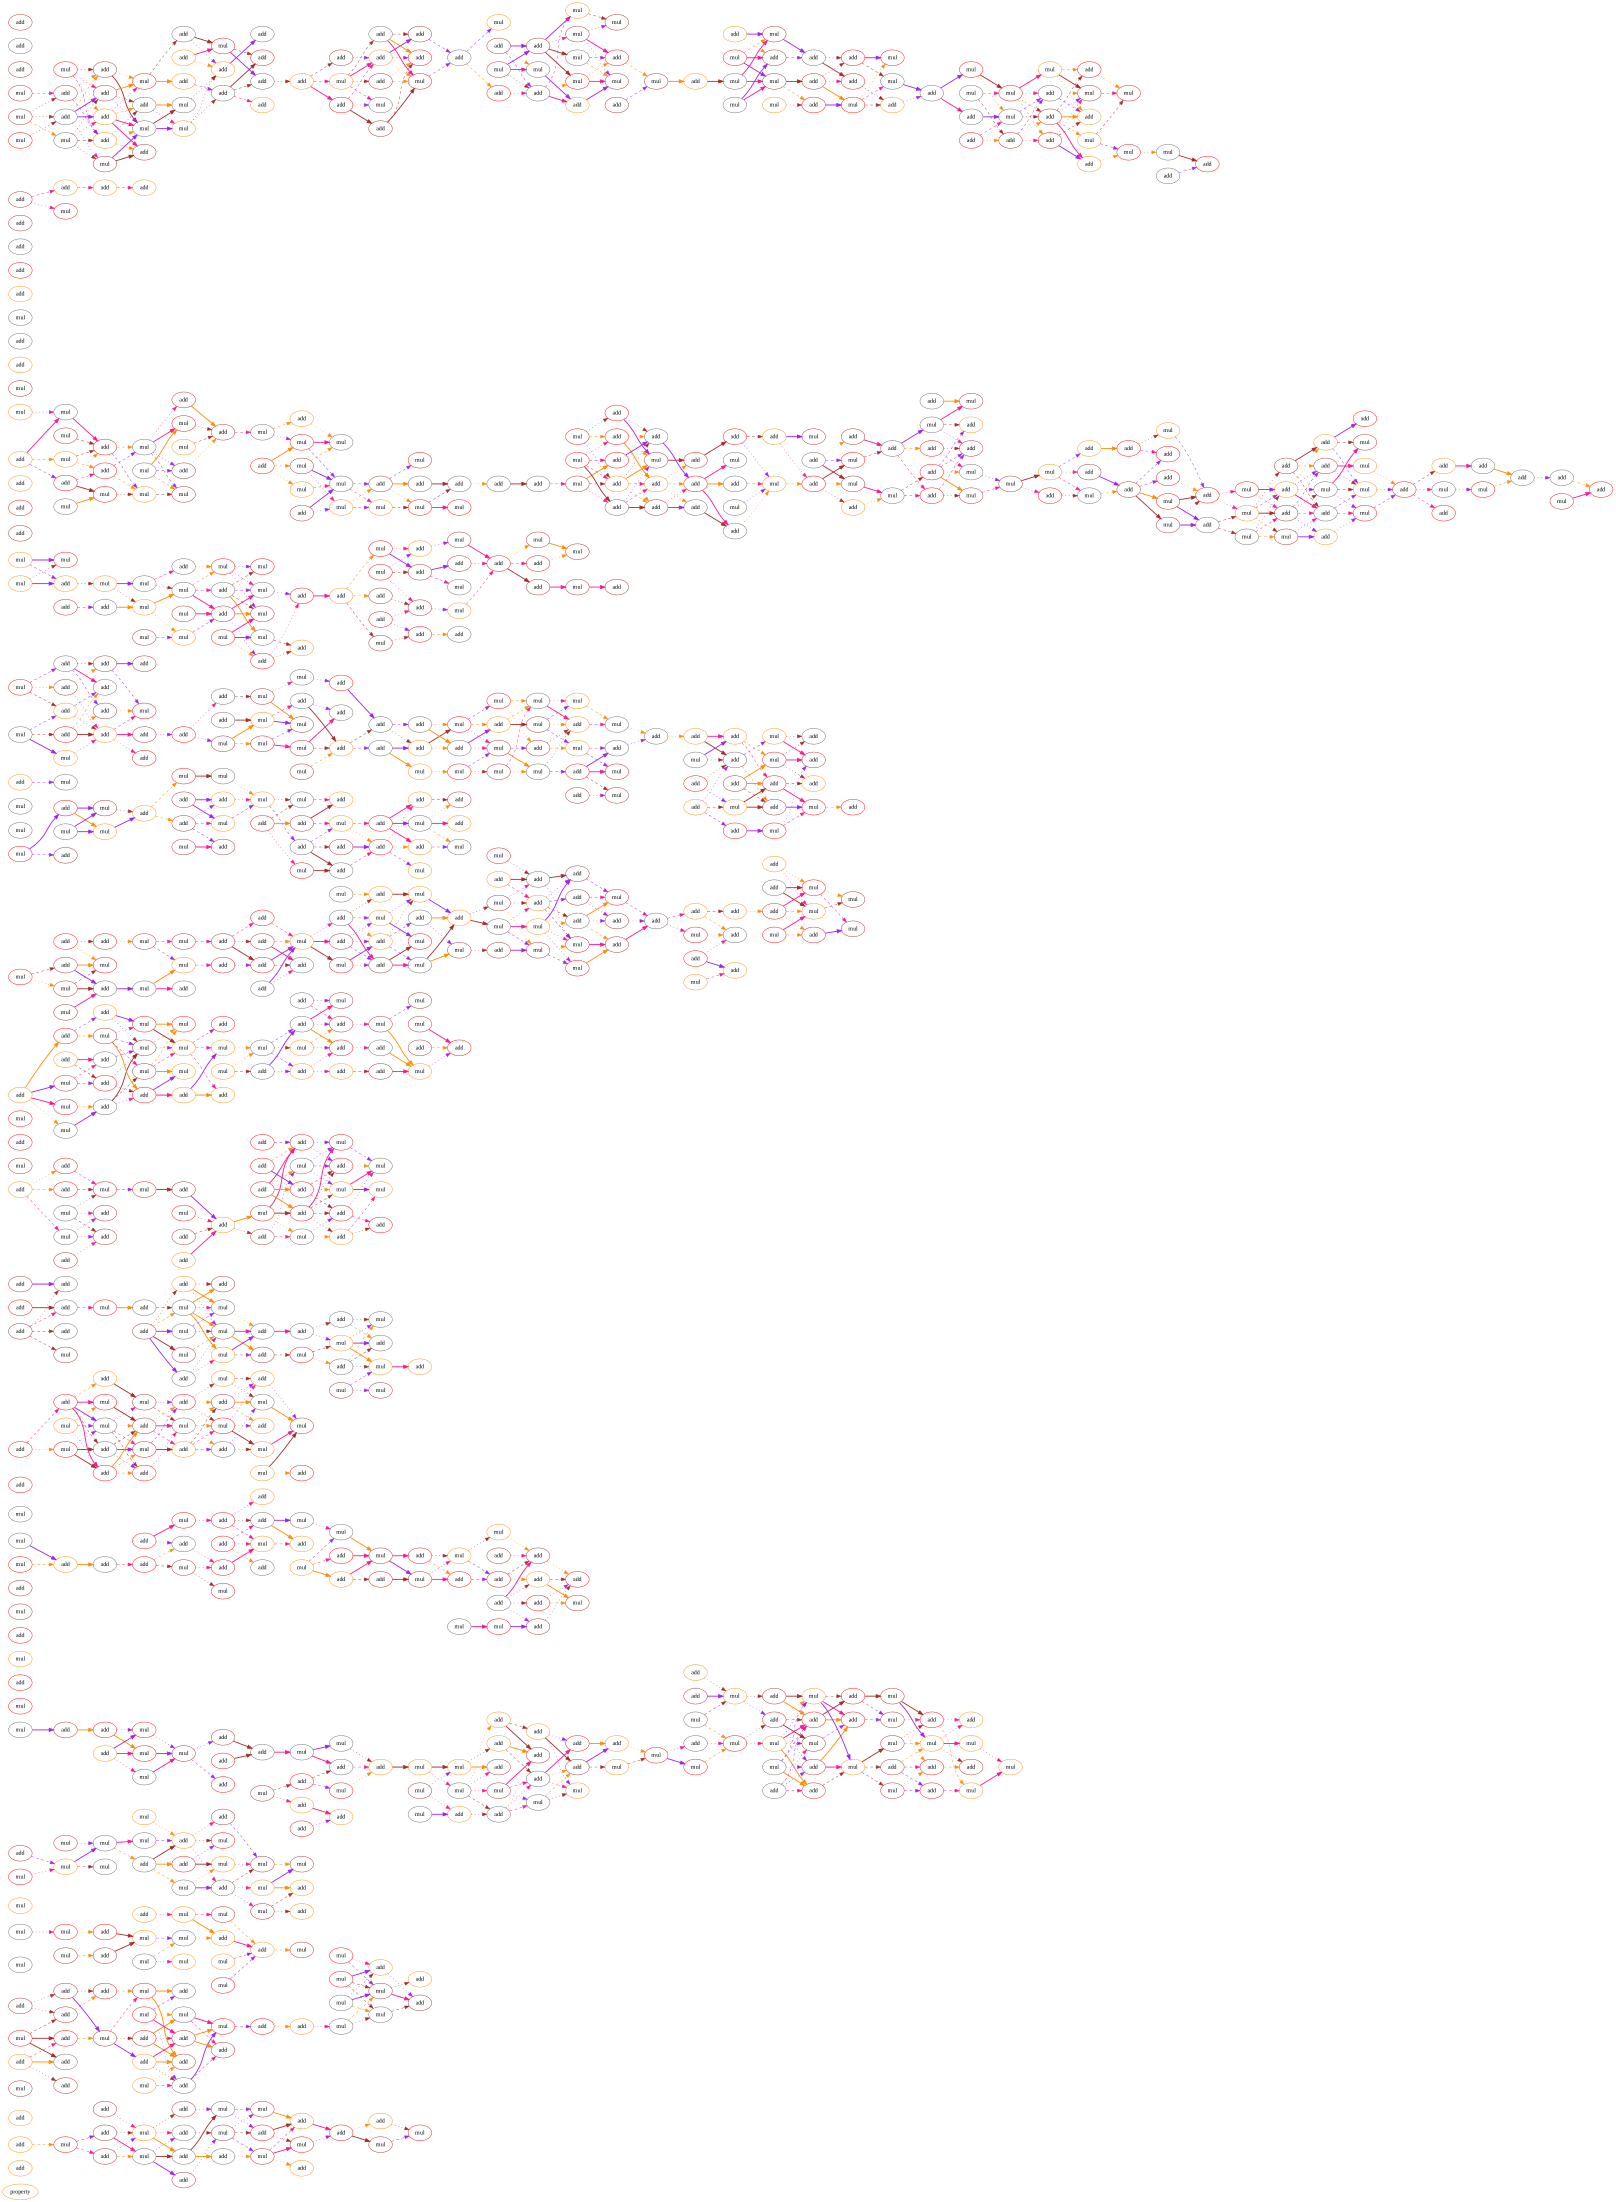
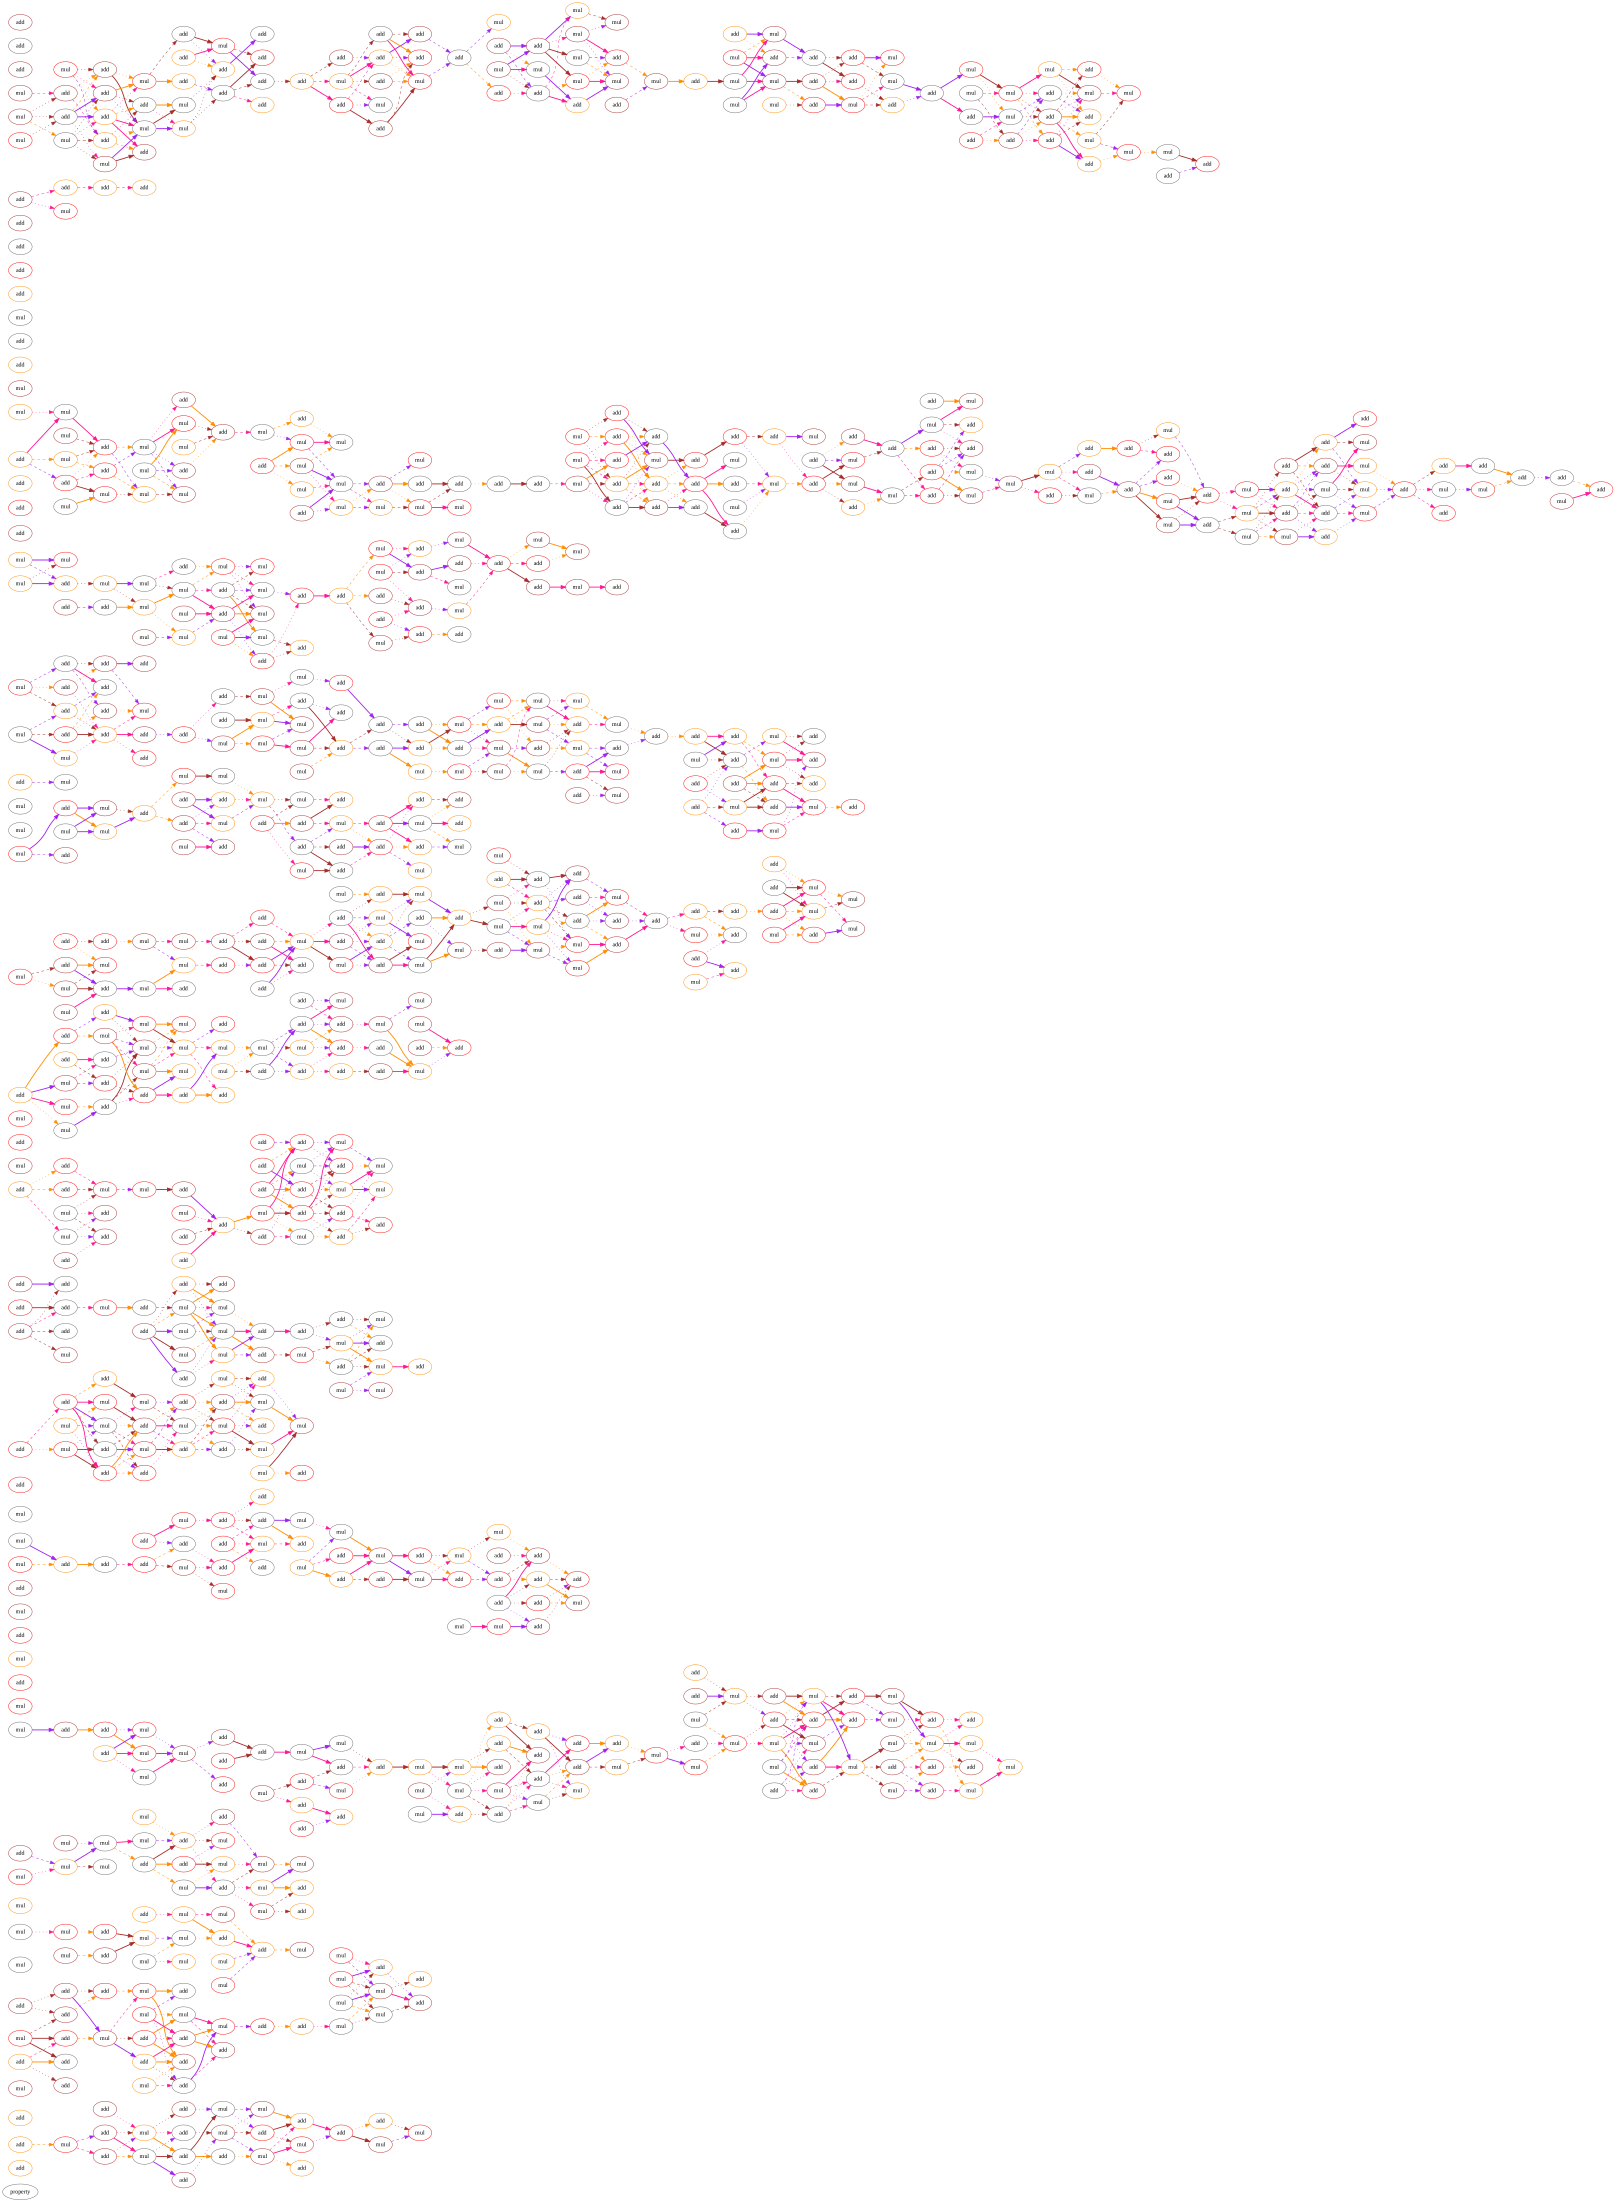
node "property": color darkorange -> gray40
